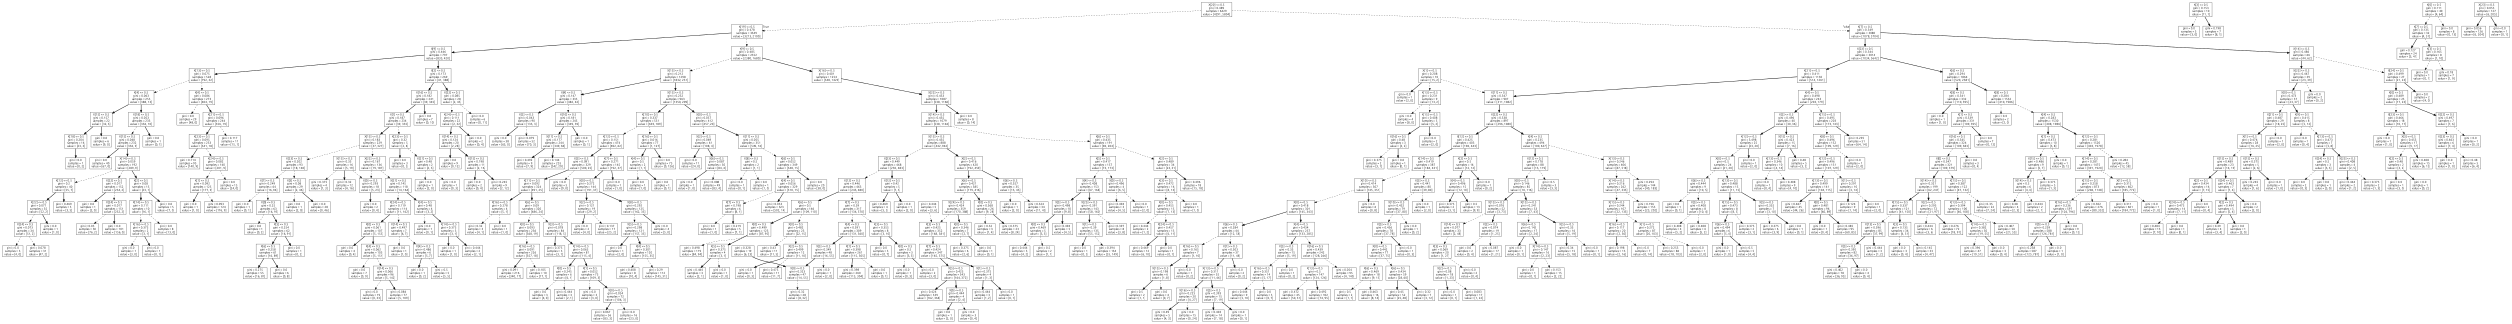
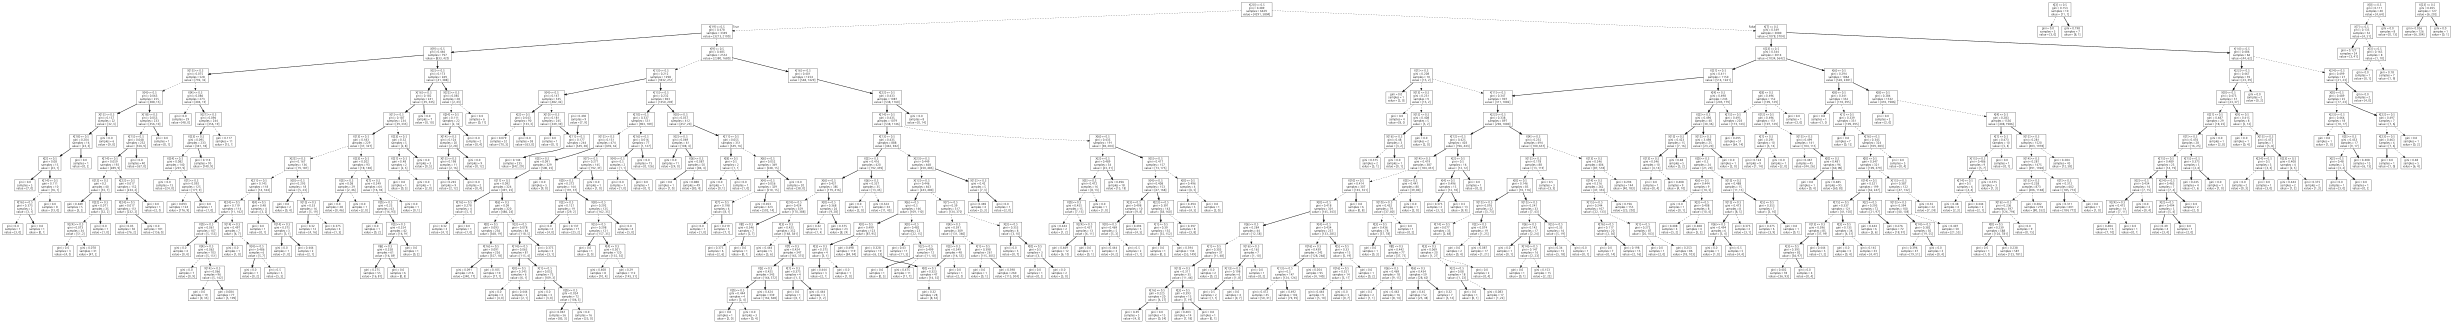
edge "X[15] <= 0.5 gini = 0.495 samples = 203 value = [173, 143]" -> "X[8] <= 0.5 gini = 0.496 samples = 152 value = [109, 129]": reversed
edge "X[11] <= 0.5 gini = 0.177 samples = 244 value = [349, 38]" -> "gini = 0.492 samples = 9 value = [7, 9]": reversed
edge "X[14] <= 0.5 gini = 0.059 samples = 192 value = [289, 9]" -> "X[2] <= 0.5 gini = 0.08 samples = 15 value = [23, 1]": now "X[18] <= 0.5 gini = 0.204 samples = 16 value = [23, 3]" -> "X[2] <= 0.5 gini = 0.08 samples = 15 value = [23, 1]"
edge "X[15] <= 0.5 gini = 0.33 samples = 16 value = [5, 19]" -> "X[0] <= 0.5 gini = 0.293 samples = 18 value = [5, 23]": reversed
edge "X[13] <= 0.5 gini = 0.499 samples = 141 value = [104, 115]" -> "gini = 0.467 samples = 45 value = [44, 26]": style bold -> dashed
edge "gini = 0.444 samples = 5 value = [3, 6]" -> "X[3] <= 0.5 gini = 0.425 samples = 352 value = [168, 381]": reversed
